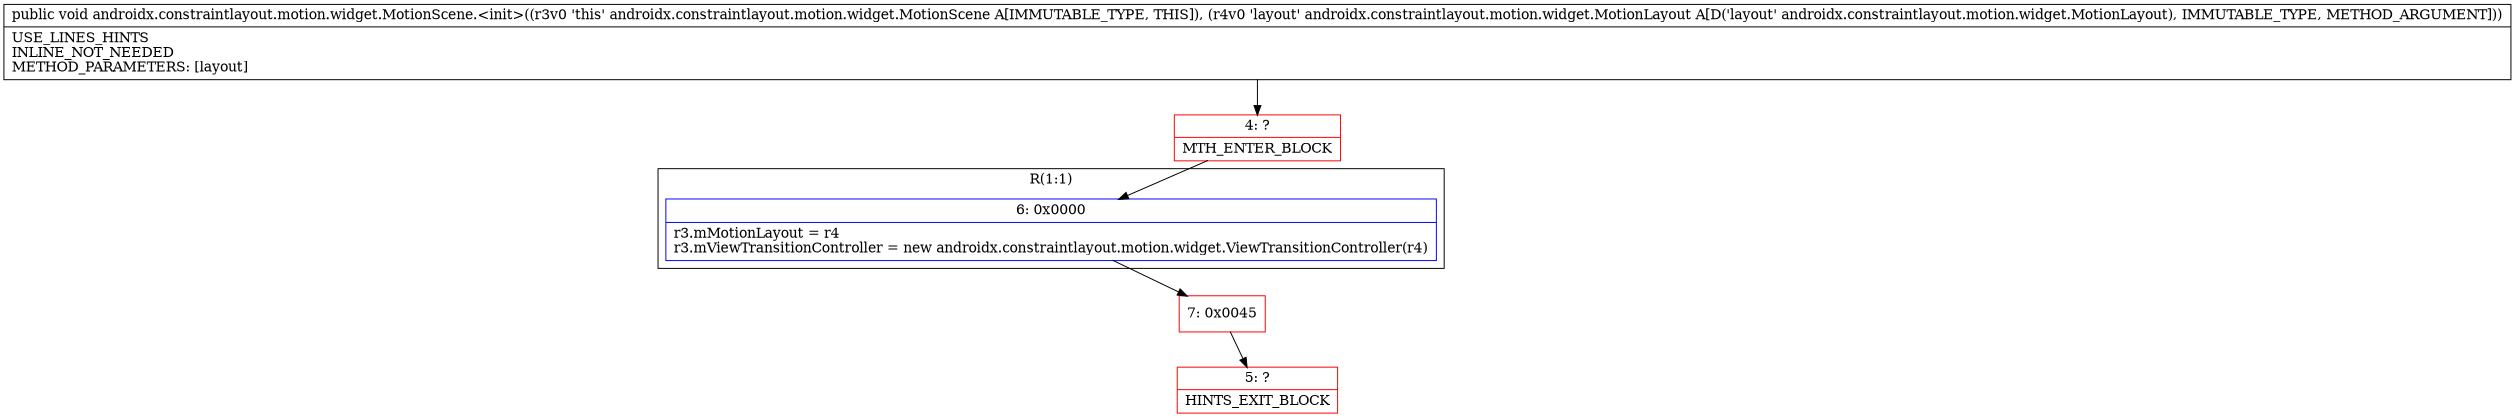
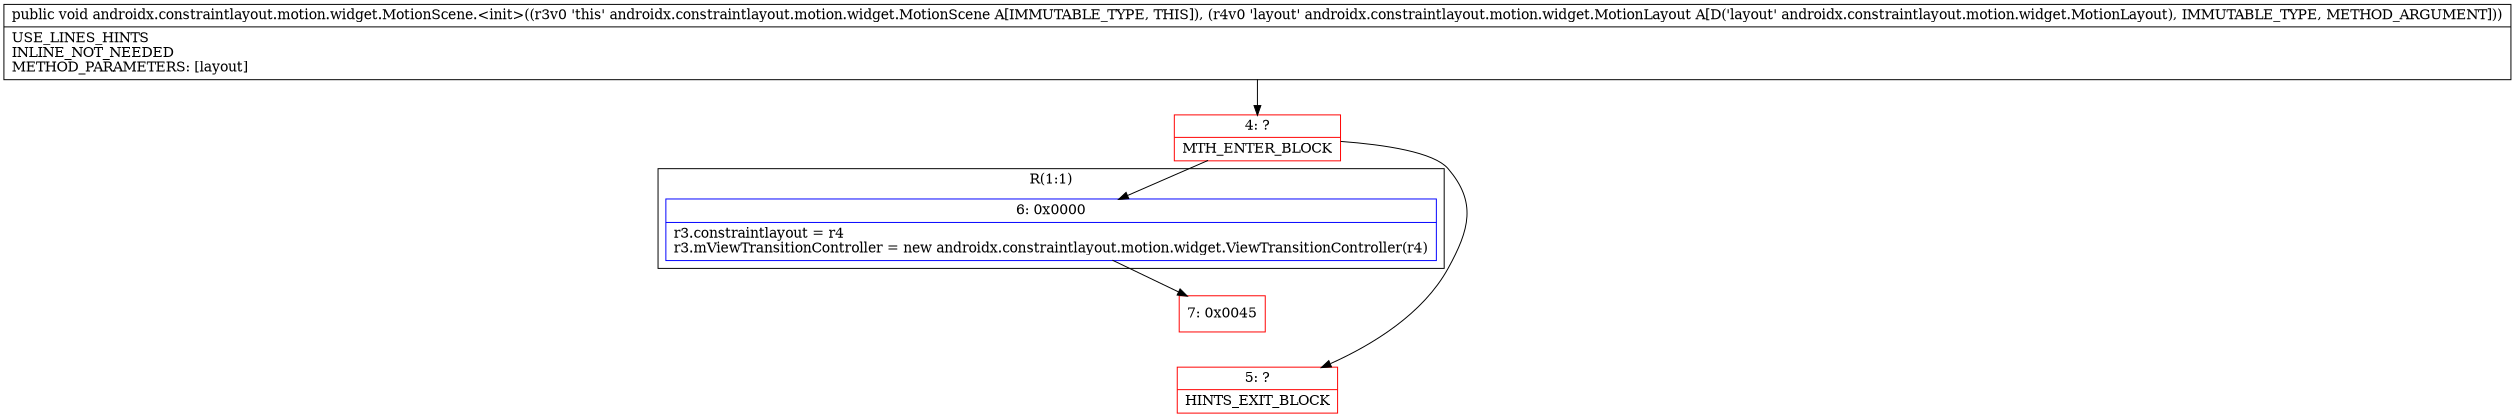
node "6: 0x0000": text "r3.mMotionLayout = r4" -> "r3.constraintlayout = r4"
edge "7: 0x0045" -> "5: ?": now "4: ?" -> "5: ?"
